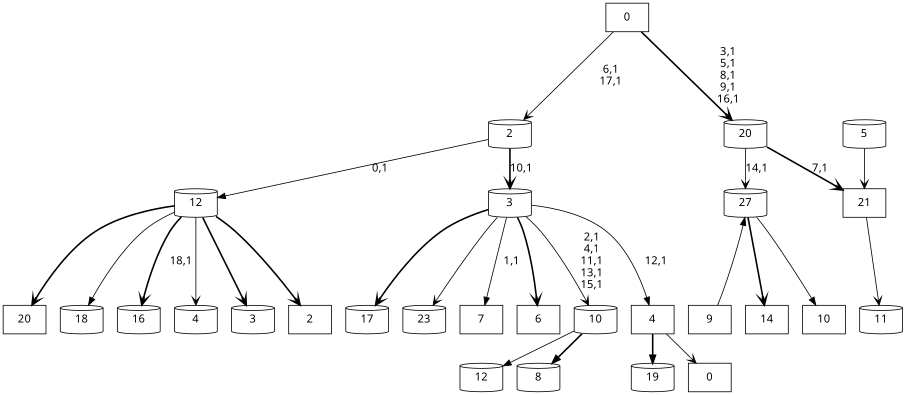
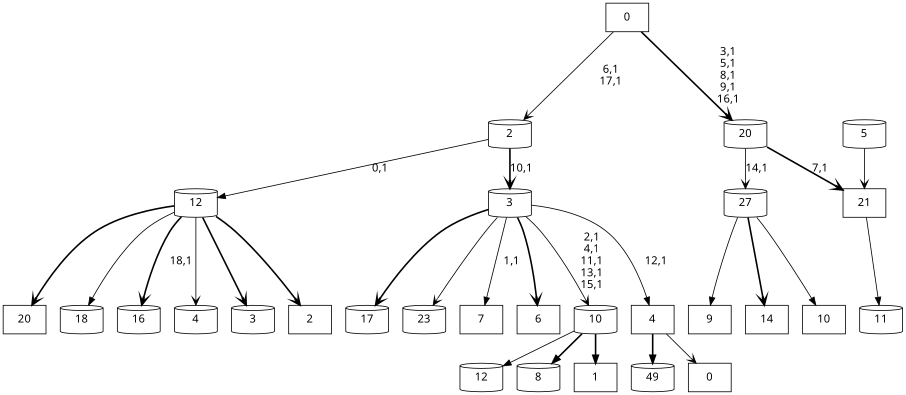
edge "21" -> "11": arrowhead vee -> normal
edge "9" -> "27": reversed
node "1": added
node "19": label "19" -> "49"
